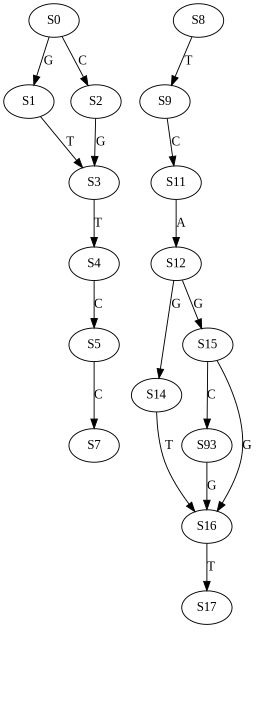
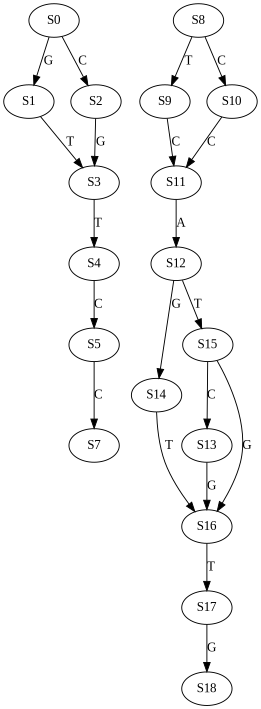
node "S10": added
edge "S12" -> "S15": label "G" -> "T"
node "S93": label "S93" -> "S13"
node "S18": added
